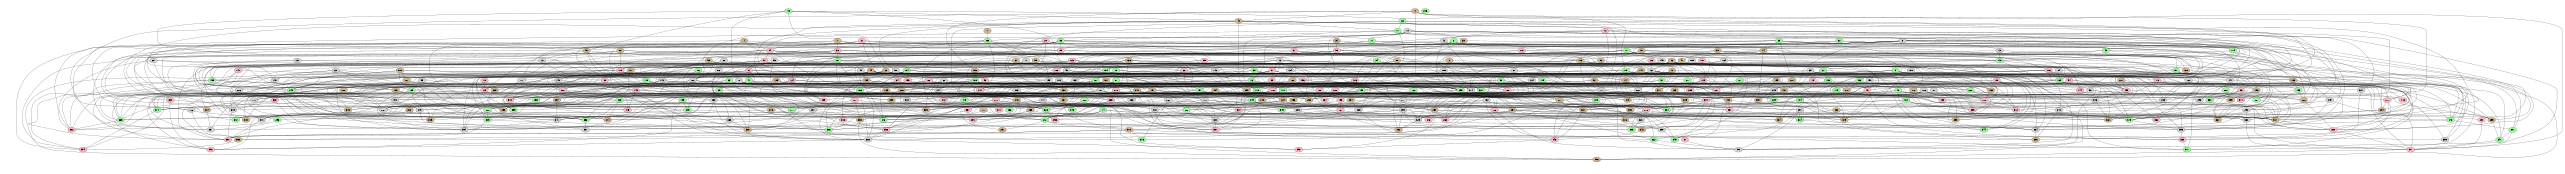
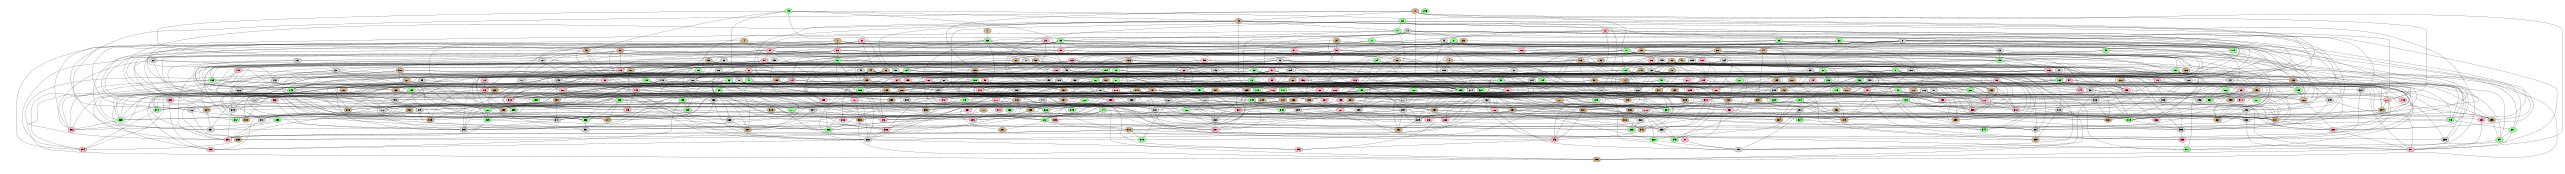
edge "147" -- "384": now "145" -- "384"
node "271": fillcolor palegreen -> lightpink
node "376": fillcolor palegreen -> lightpink
